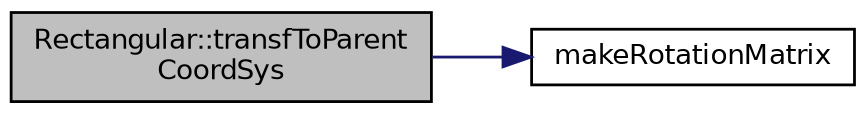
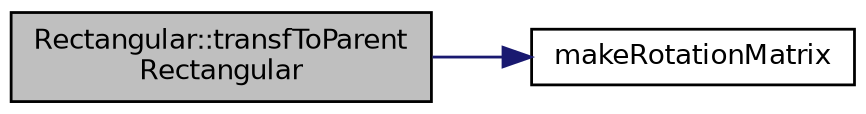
node "Rectangular::transfToParent CoordSys": label "Rectangular::transfToParent CoordSys" -> "Rectangular::transfToParent Rectangular"
